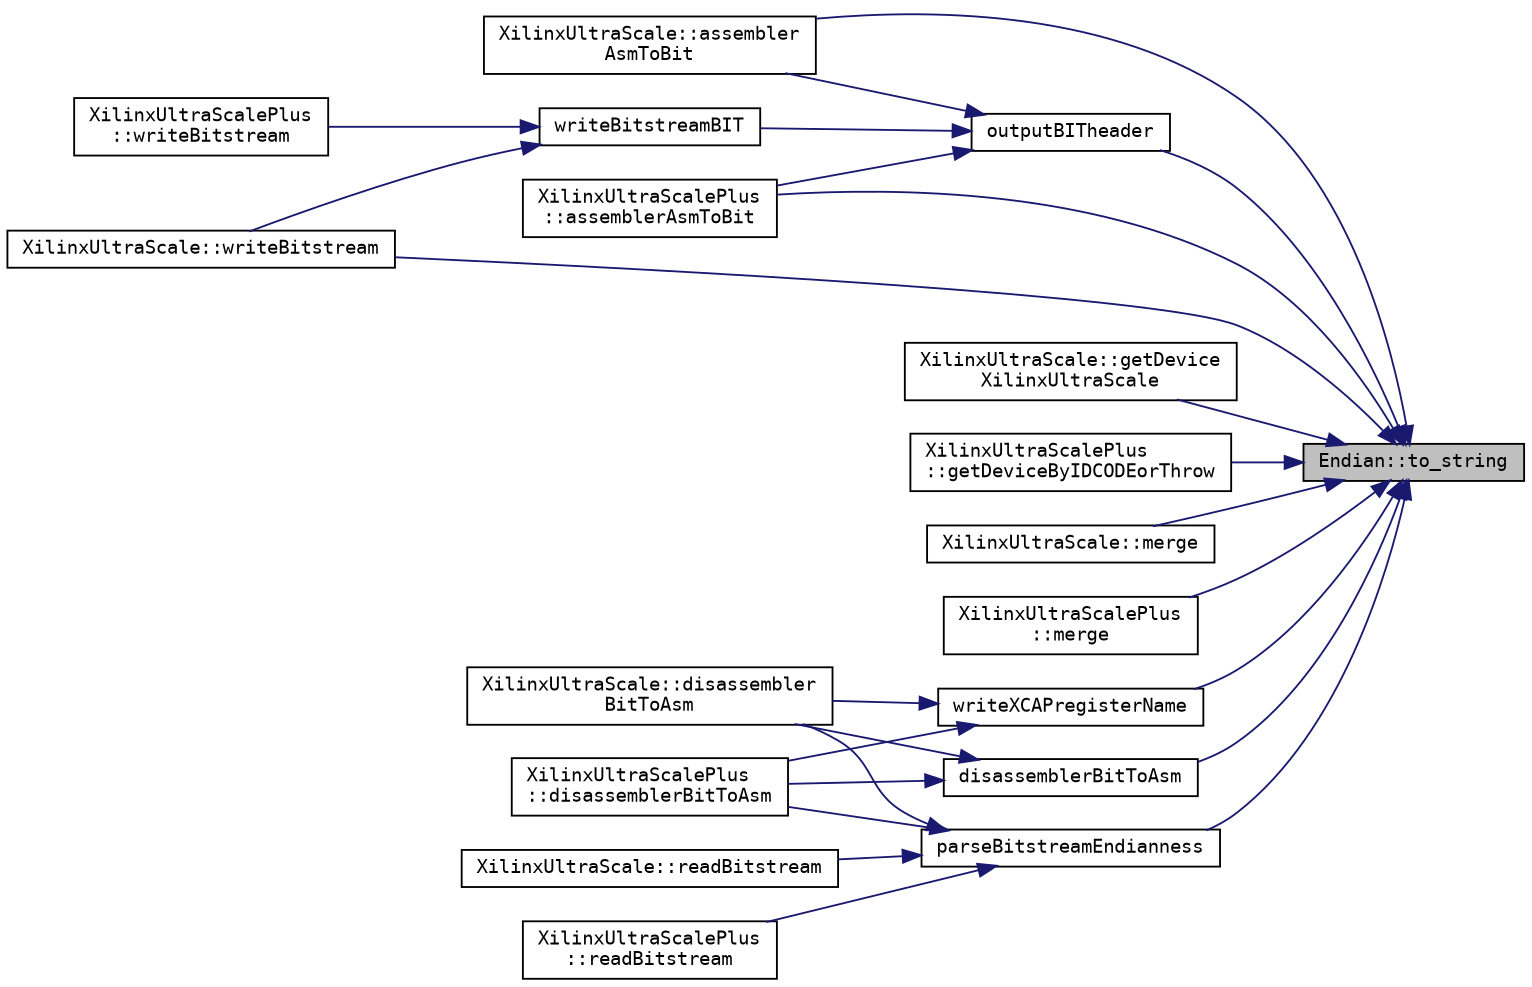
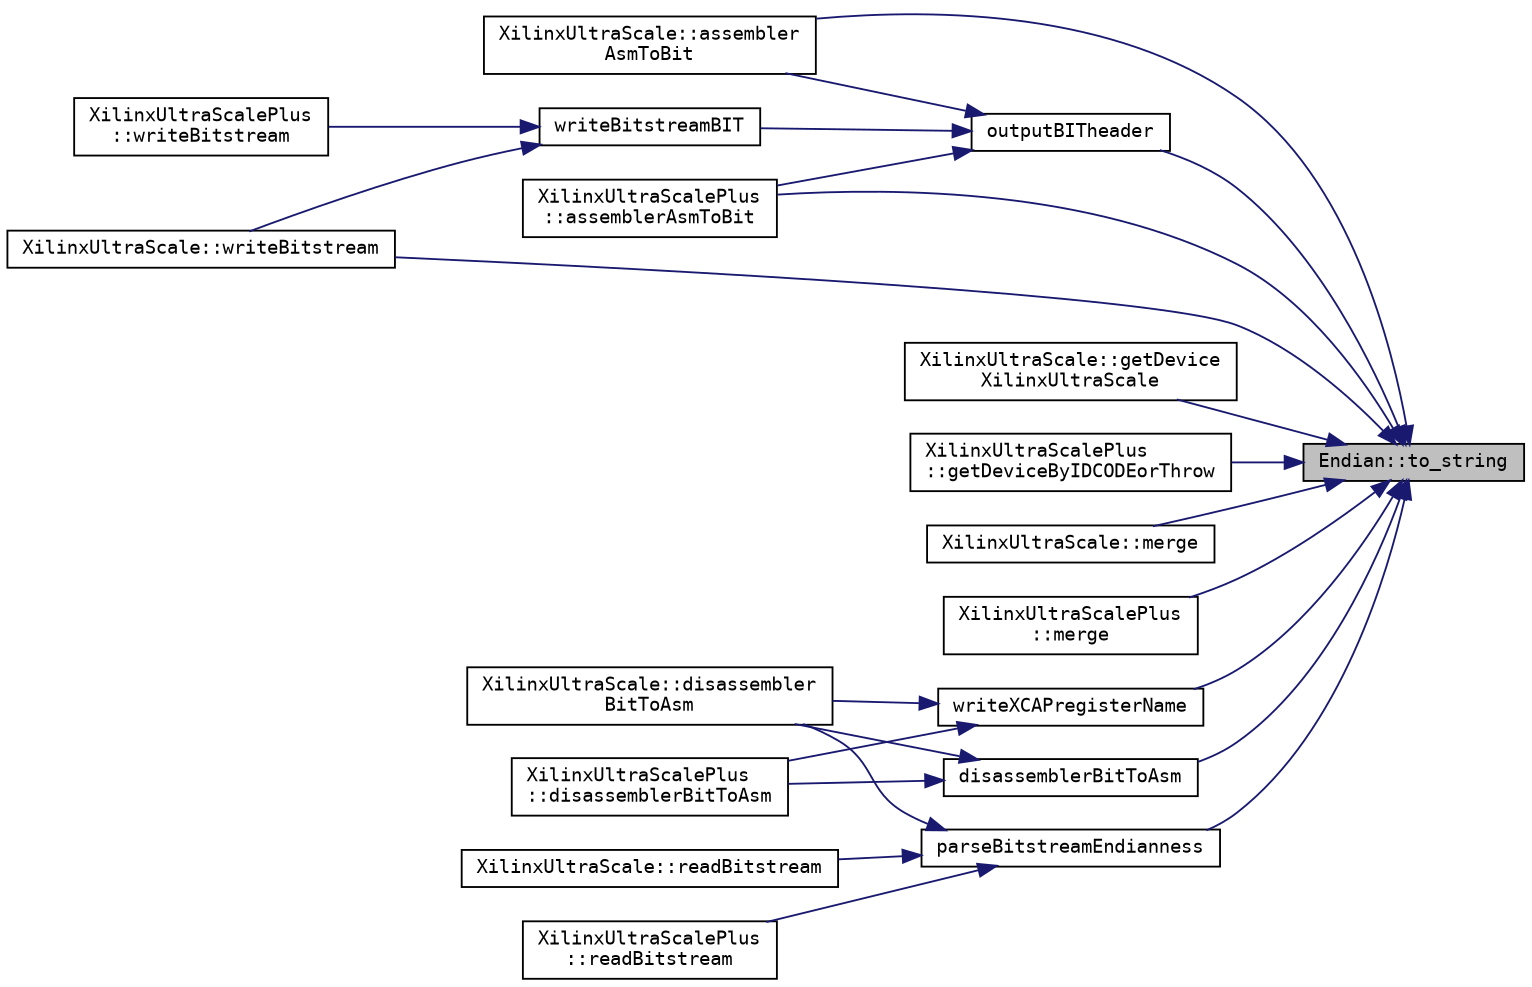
edge "XilinxUltraScalePlus ::disassemblerBitToAsm" -> "parseBitstreamEndianness": removed
